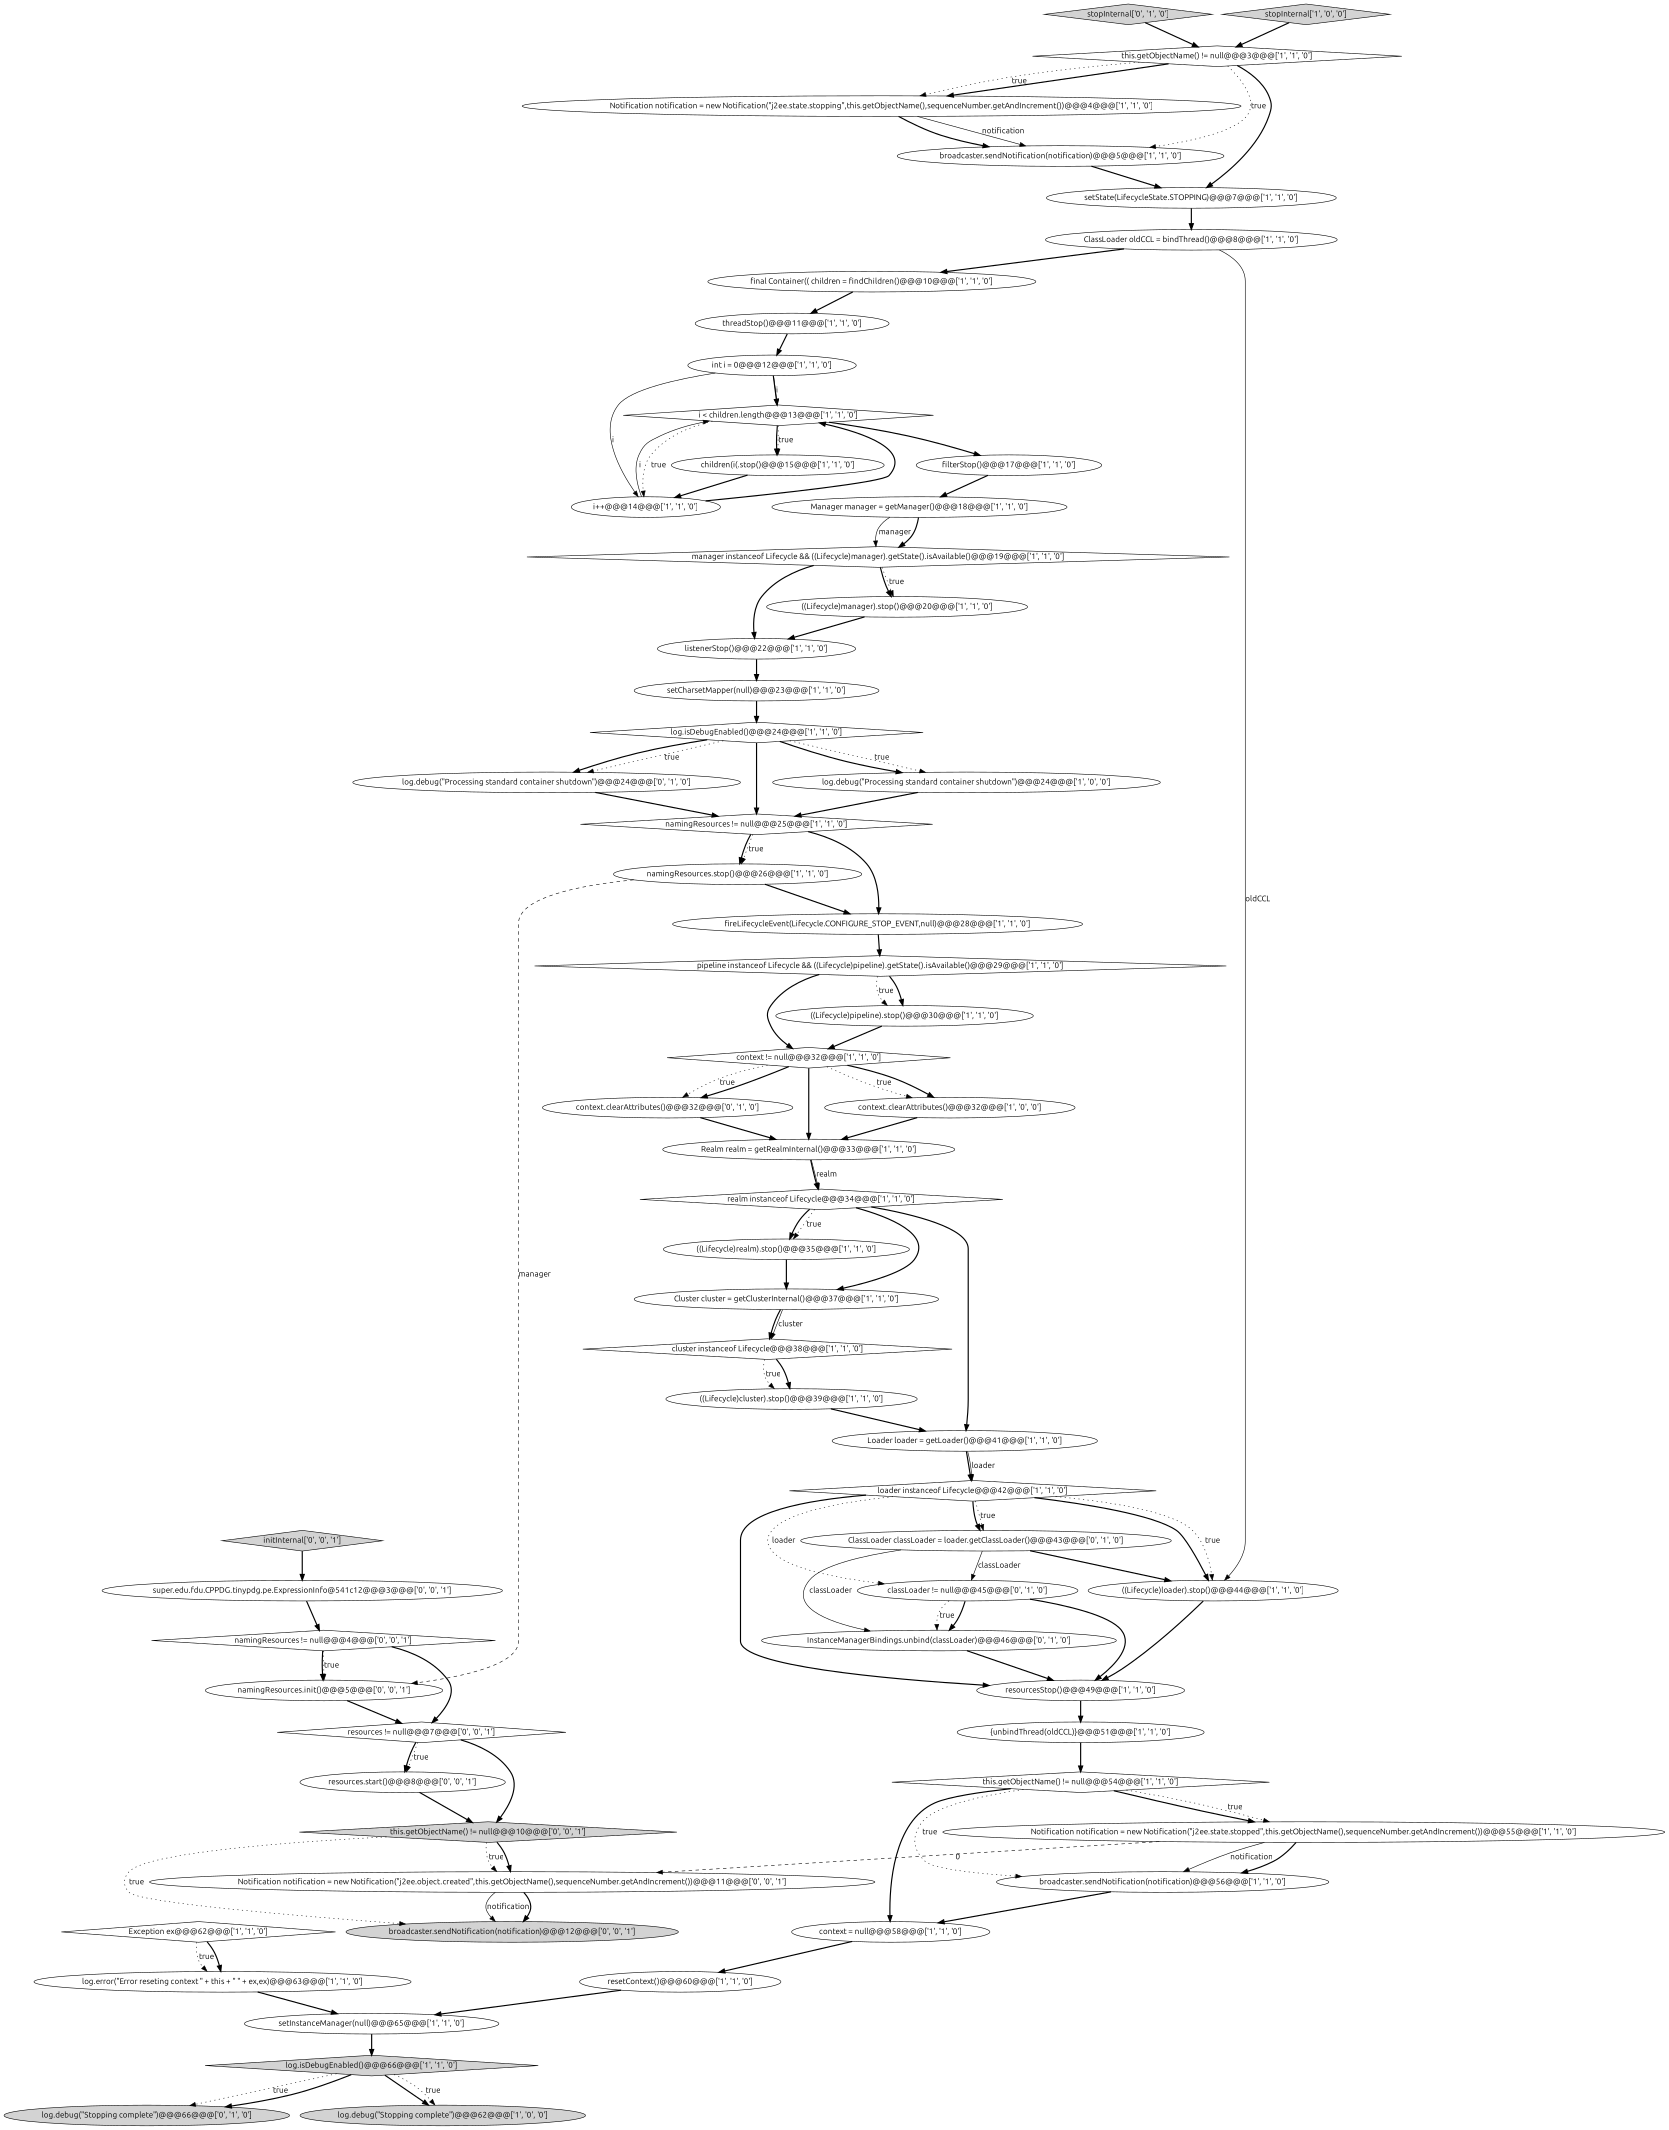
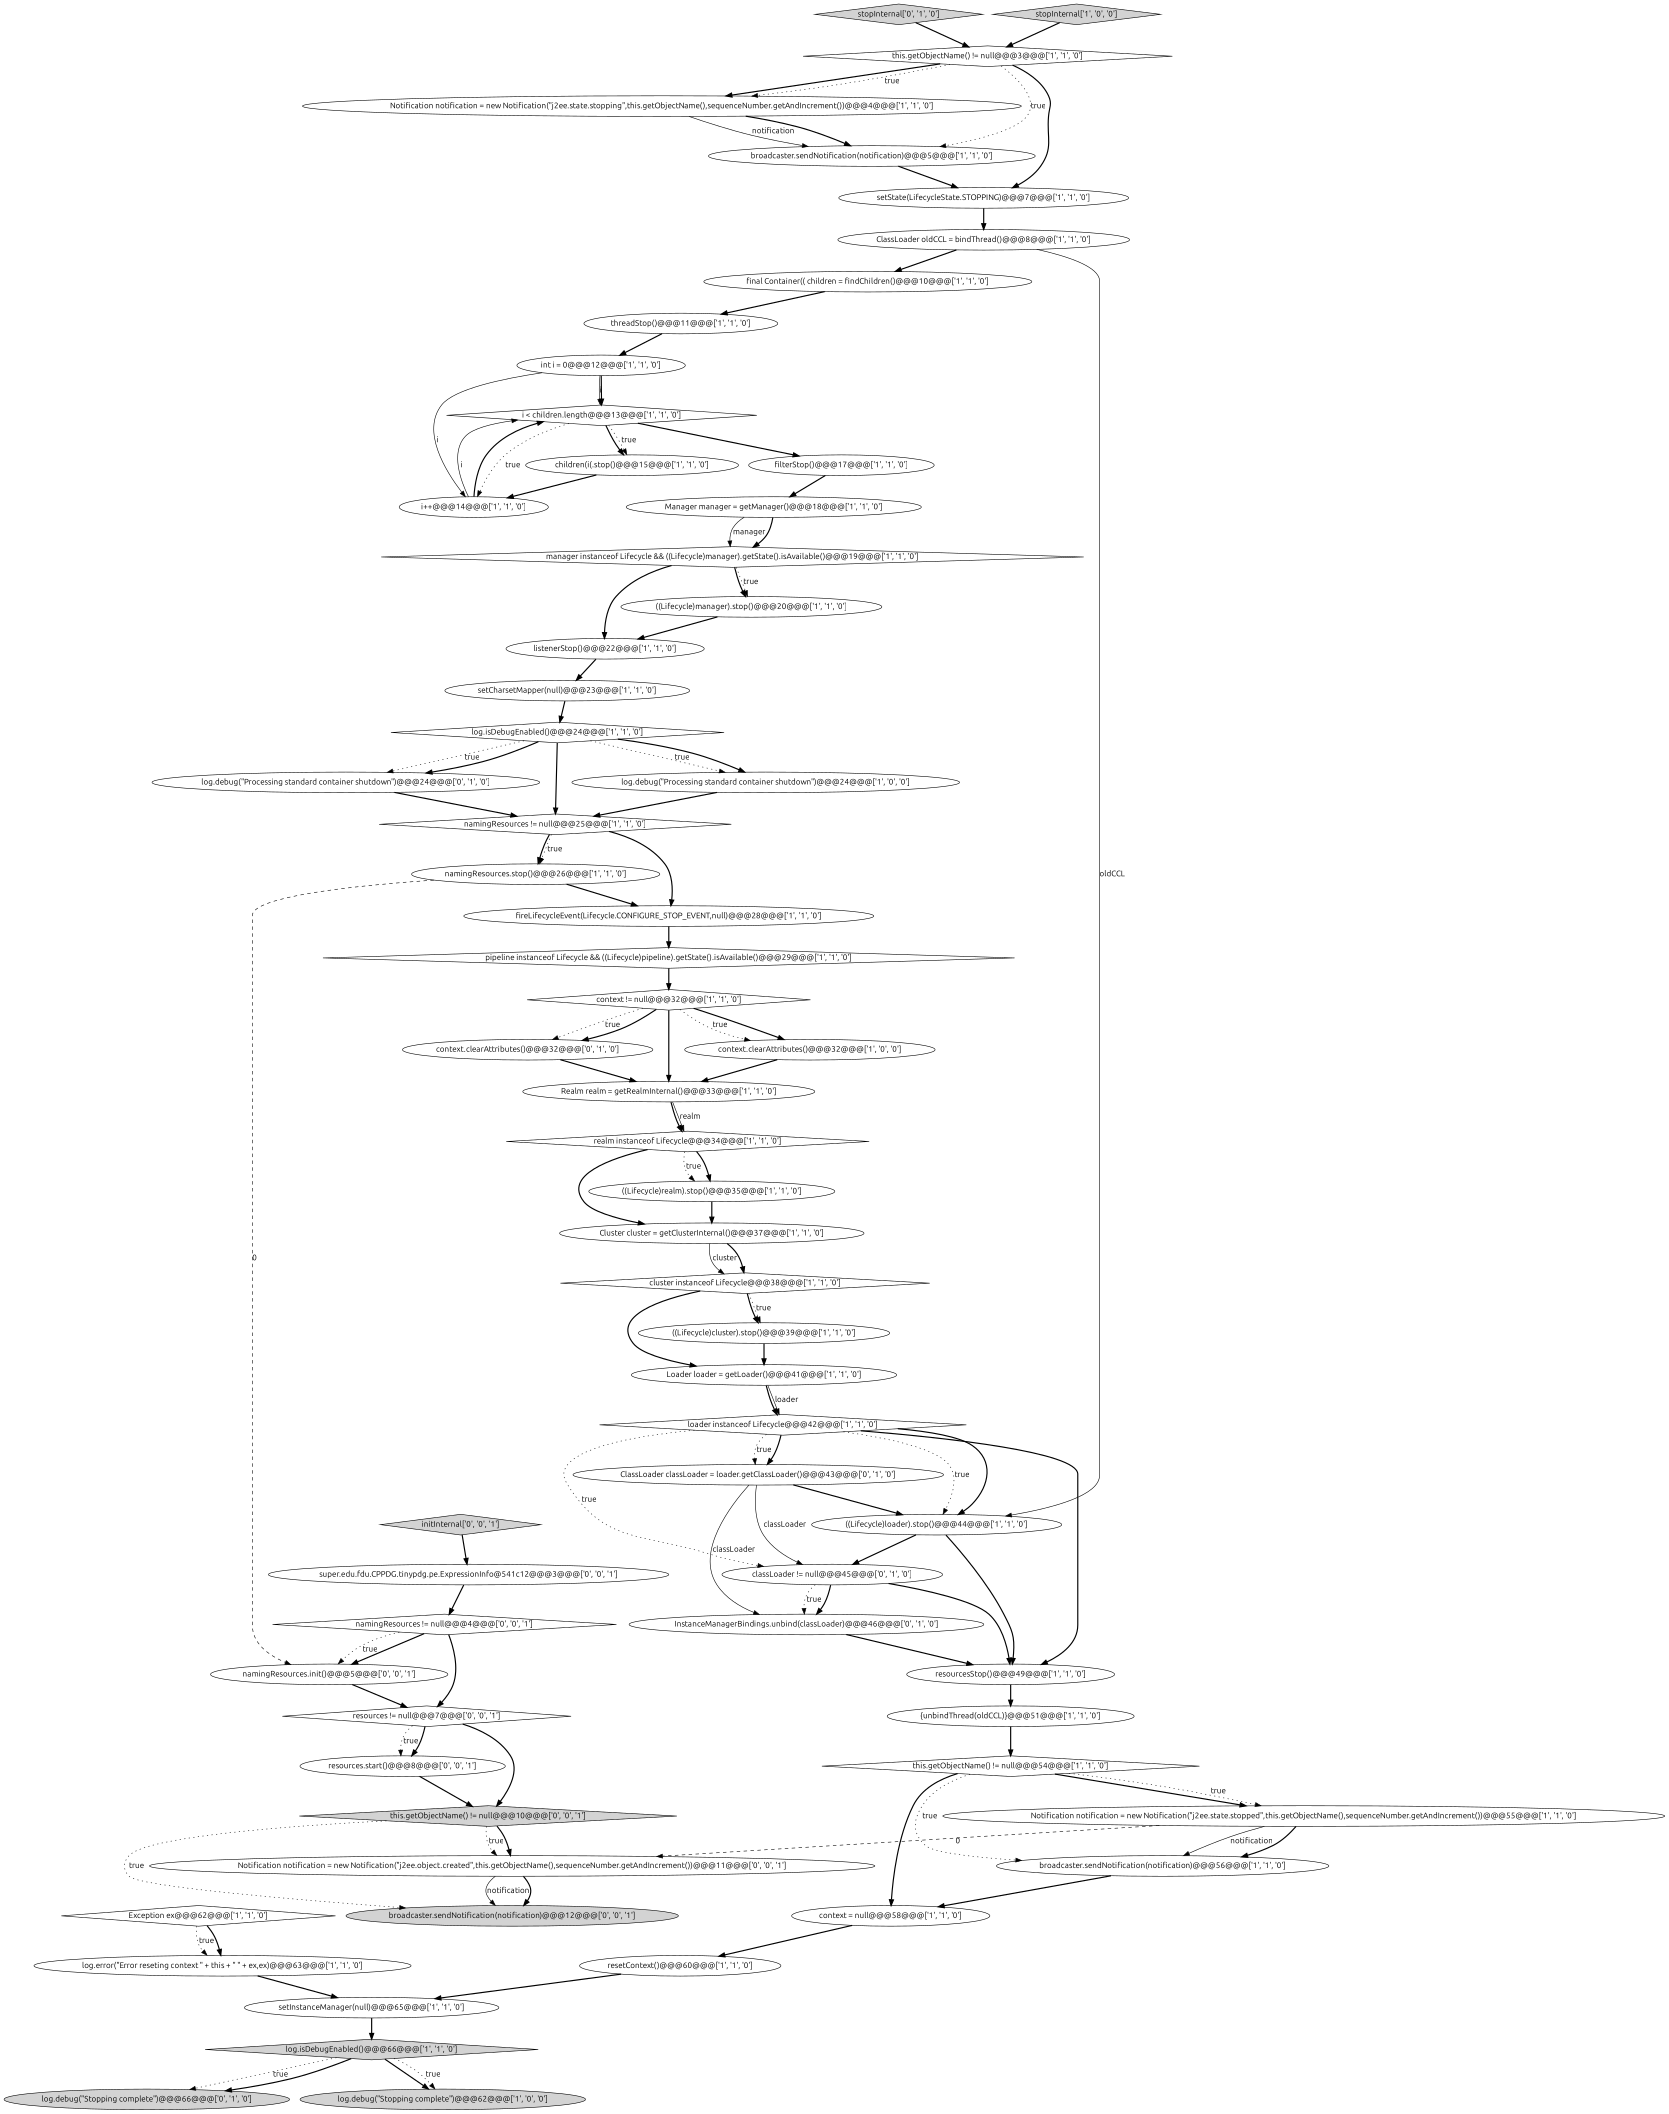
node "((Lifecycle)pipeline).stop()@@@30@@@['1', '1', '0']": removed
edge "namingResources.stop()@@@26@@@['1', '1', '0']" -> "namingResources.init()@@@5@@@['0', '0', '1']": label "manager" -> "0"
edge "realm instanceof Lifecycle@@@34@@@['1', '1', '0']" -> "Loader loader = getLoader()@@@41@@@['1', '1', '0']": now "cluster instanceof Lifecycle@@@38@@@['1', '1', '0']" -> "Loader loader = getLoader()@@@41@@@['1', '1', '0']"
edge "loader instanceof Lifecycle@@@42@@@['1', '1', '0']" -> "classLoader != null@@@45@@@['0', '1', '0']": label "loader" -> "true"
edge "((Lifecycle)loader).stop()@@@44@@@['1', '1', '0']" -> "classLoader != null@@@45@@@['0', '1', '0']": added
